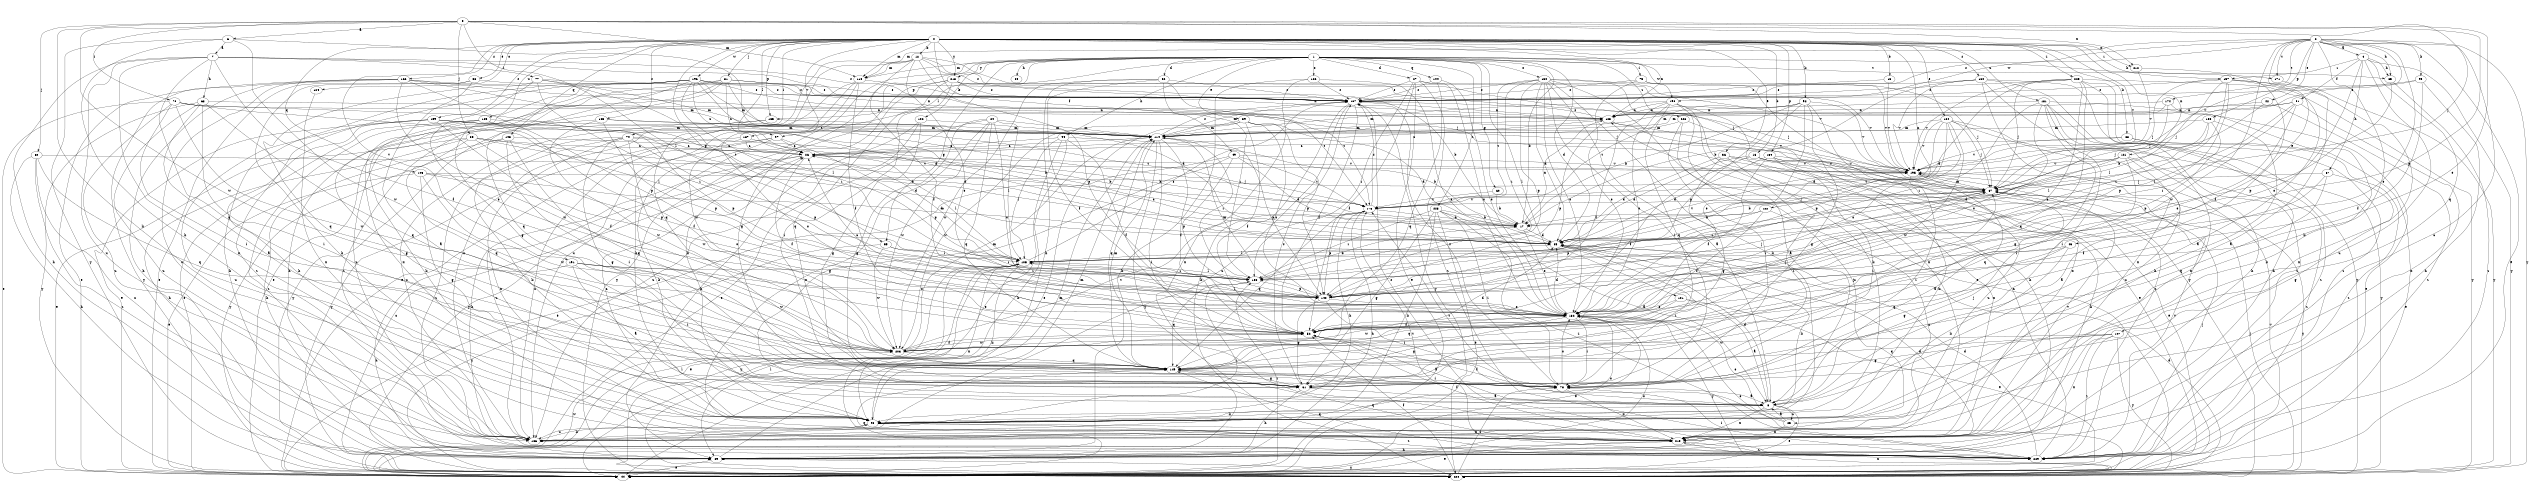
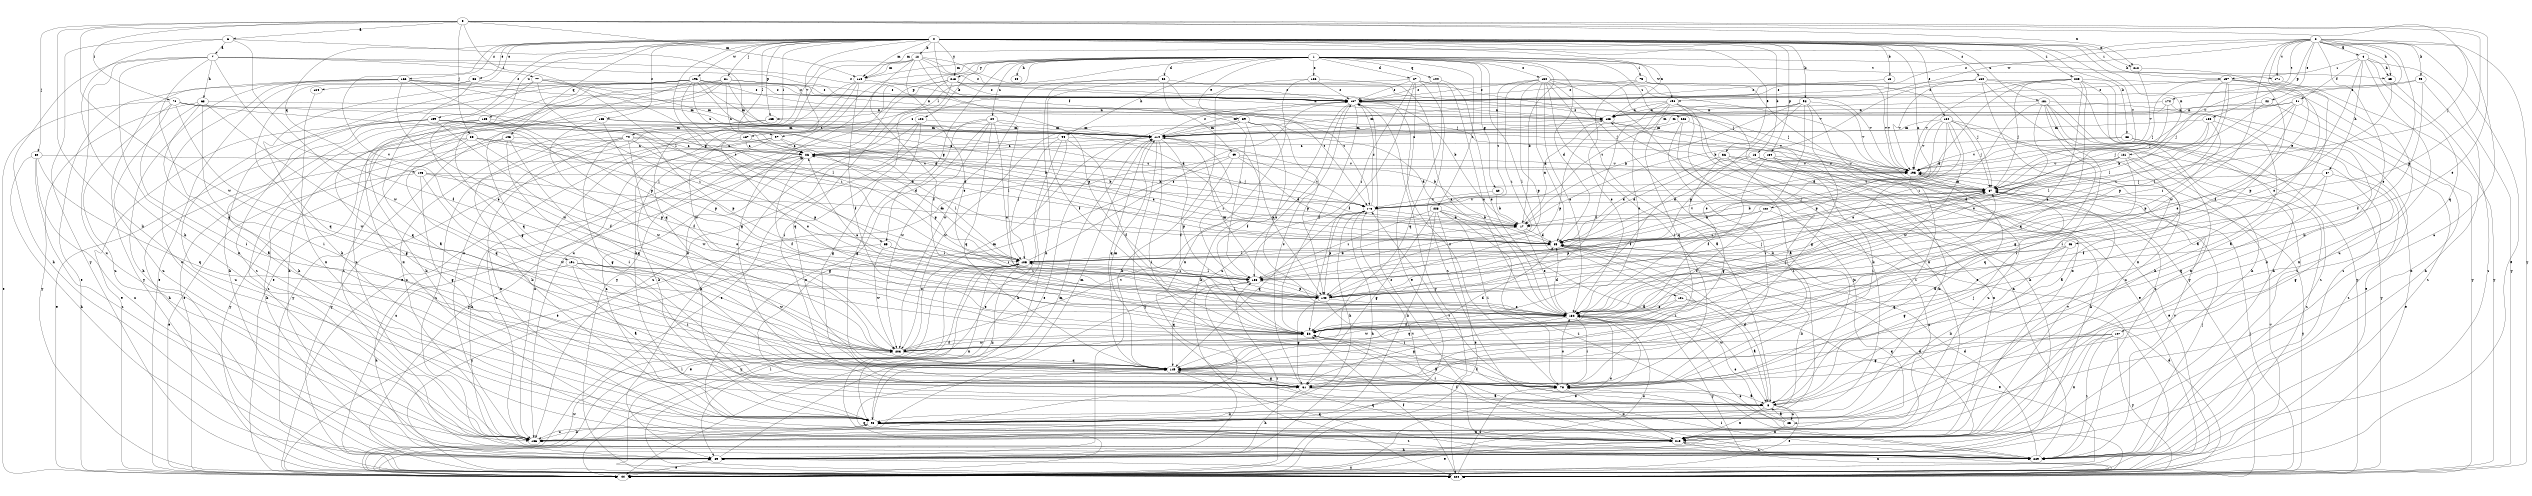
edge "1" -> "24": added, label "c"
edge "27" -> "26": added, label "c"
